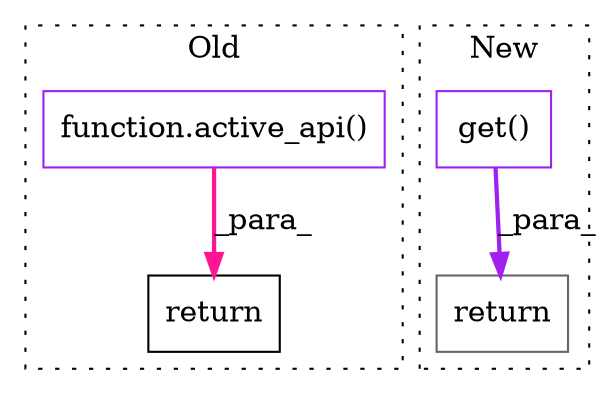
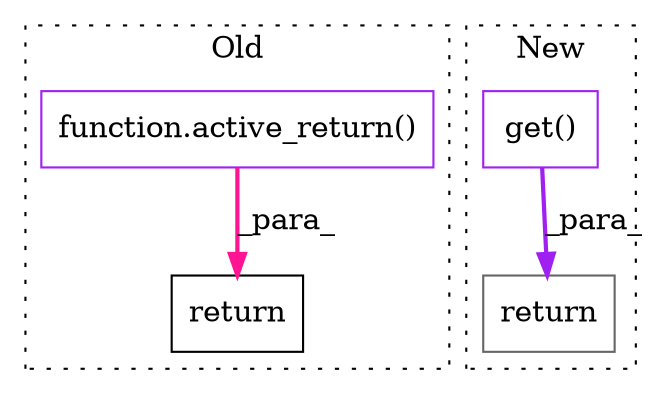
node "function.active_api()": label "function.active_api()" -> "function.active_return()"
